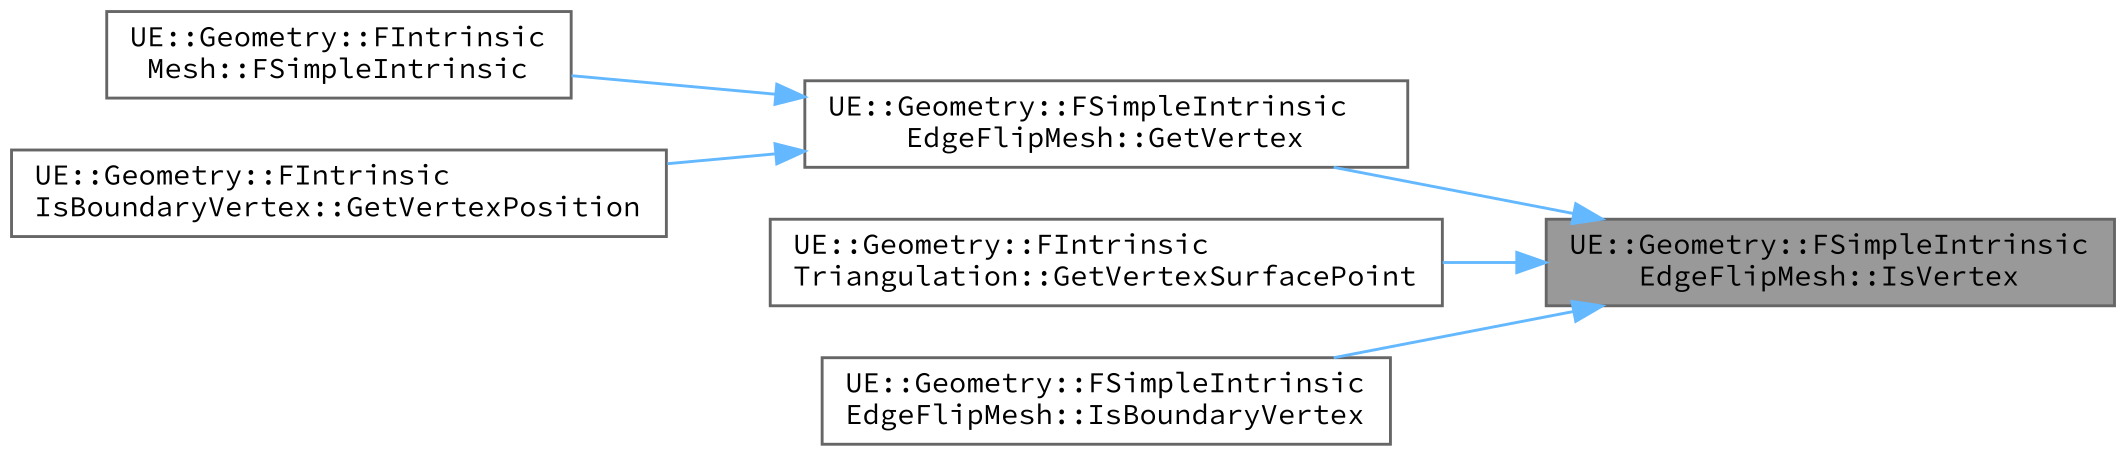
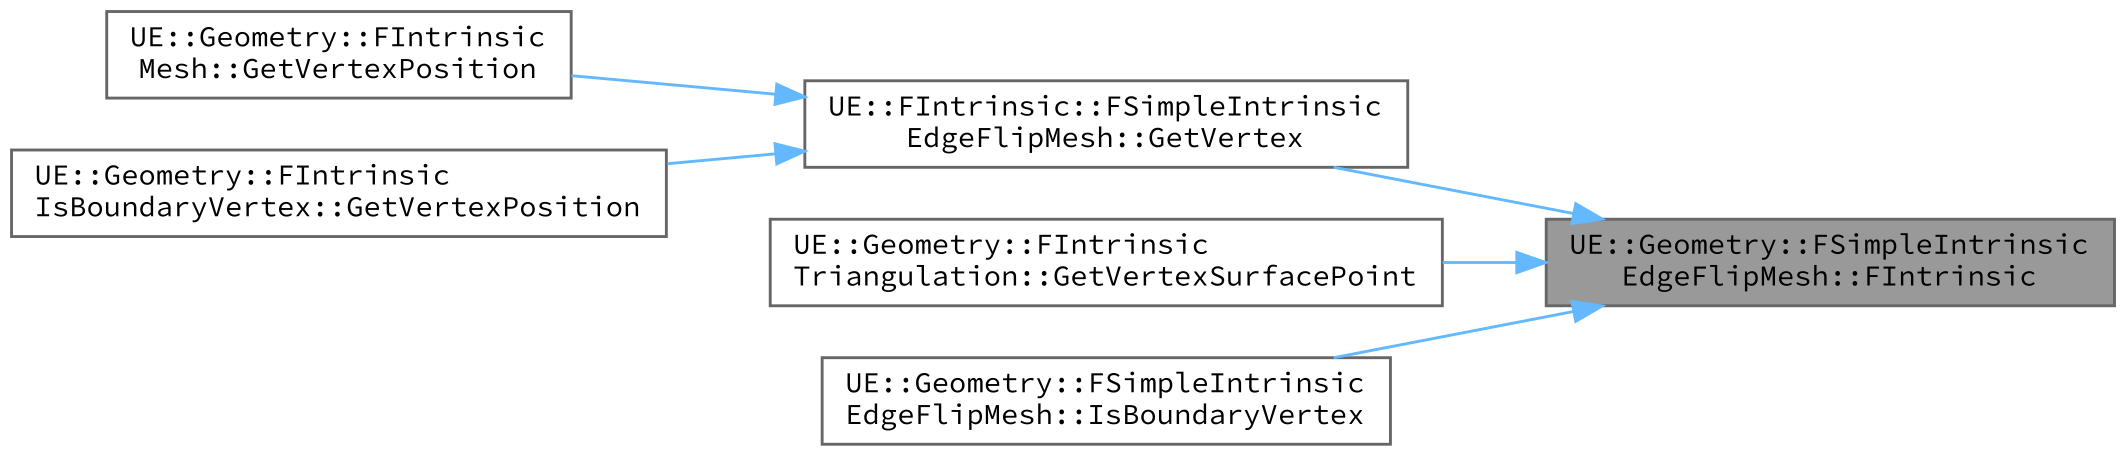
node "UE::Geometry::FIntrinsic Mesh::FSimpleIntrinsic": label "UE::Geometry::FIntrinsic Mesh::FSimpleIntrinsic" -> "UE::Geometry::FIntrinsic Mesh::GetVertexPosition"
node "UE::Geometry::FSimpleIntrinsic EdgeFlipMesh::GetVertex": label "UE::Geometry::FSimpleIntrinsic EdgeFlipMesh::GetVertex" -> "UE::FIntrinsic::FSimpleIntrinsic EdgeFlipMesh::GetVertex"
node "UE::Geometry::FSimpleIntrinsic EdgeFlipMesh::IsVertex": label "UE::Geometry::FSimpleIntrinsic EdgeFlipMesh::IsVertex" -> "UE::Geometry::FSimpleIntrinsic EdgeFlipMesh::FIntrinsic"
